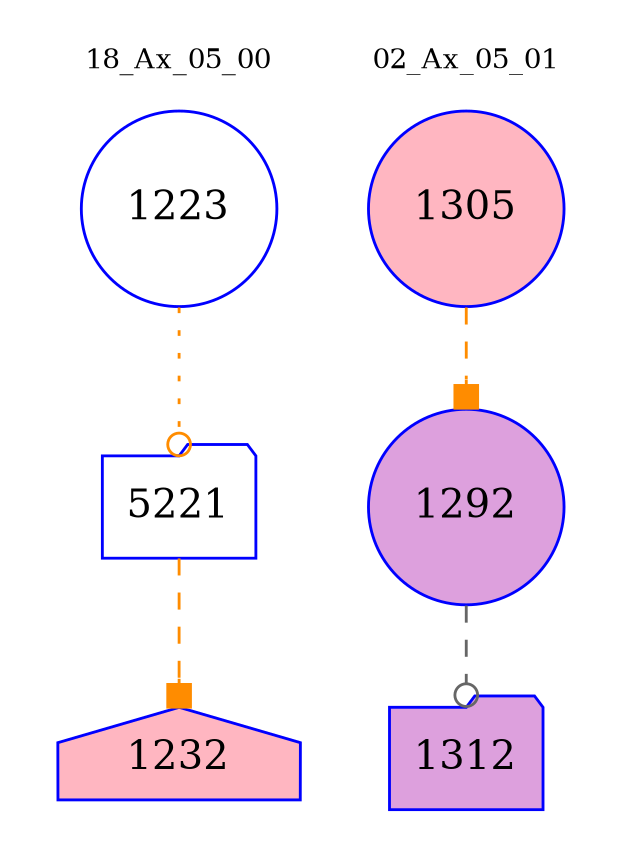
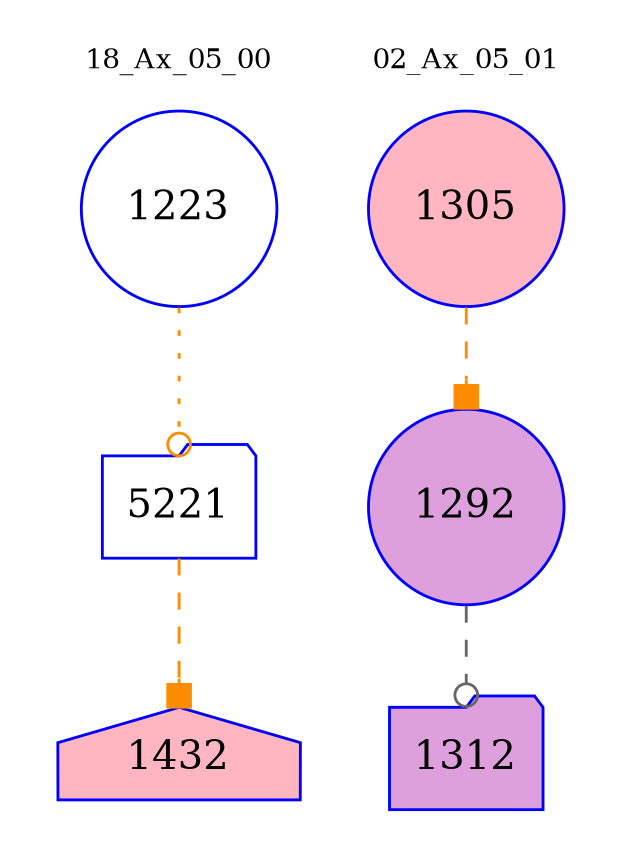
node "1232": label "1232" -> "1432"
